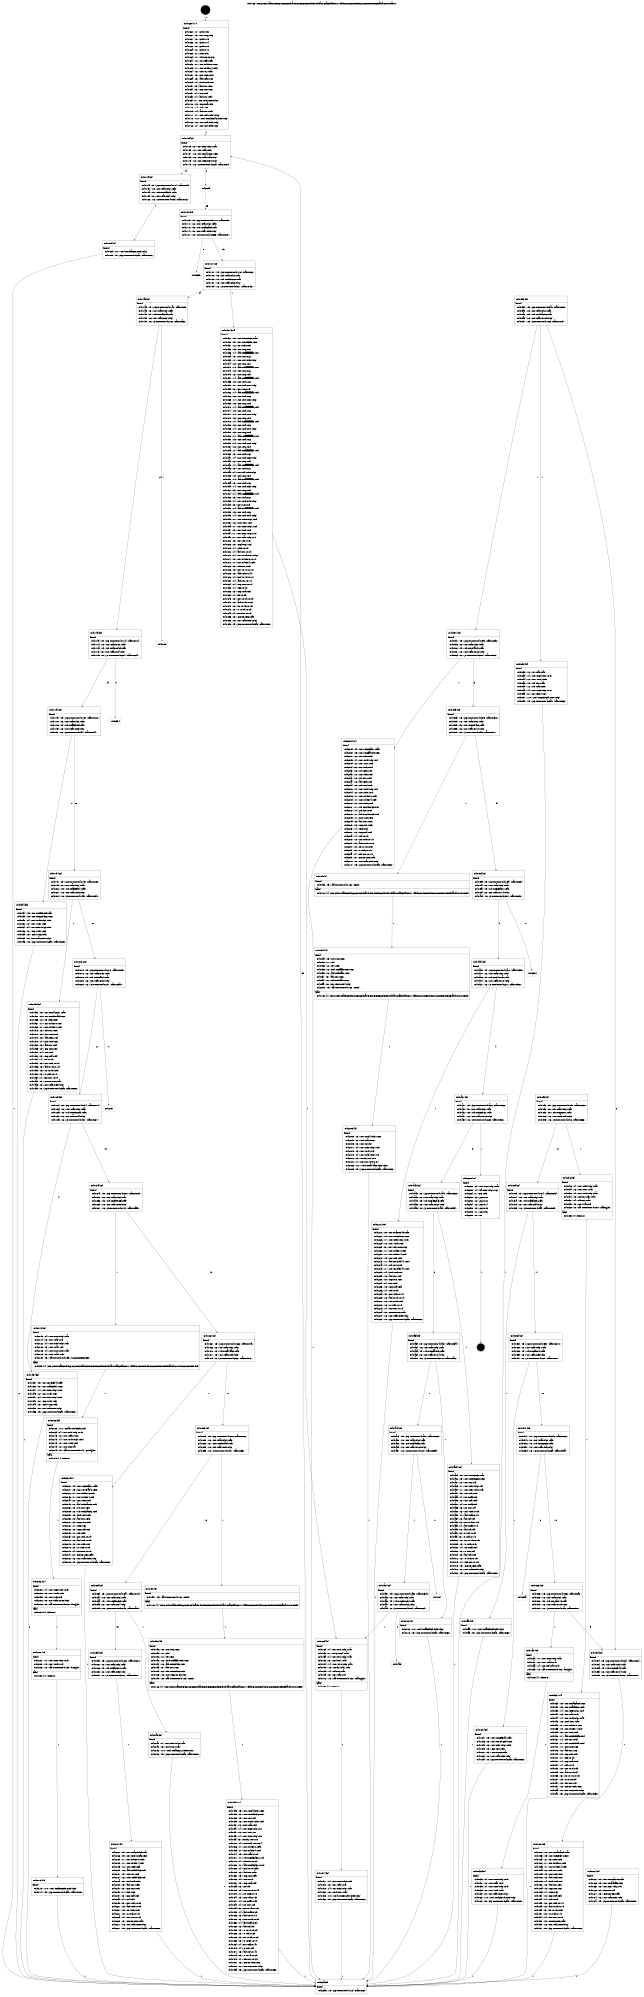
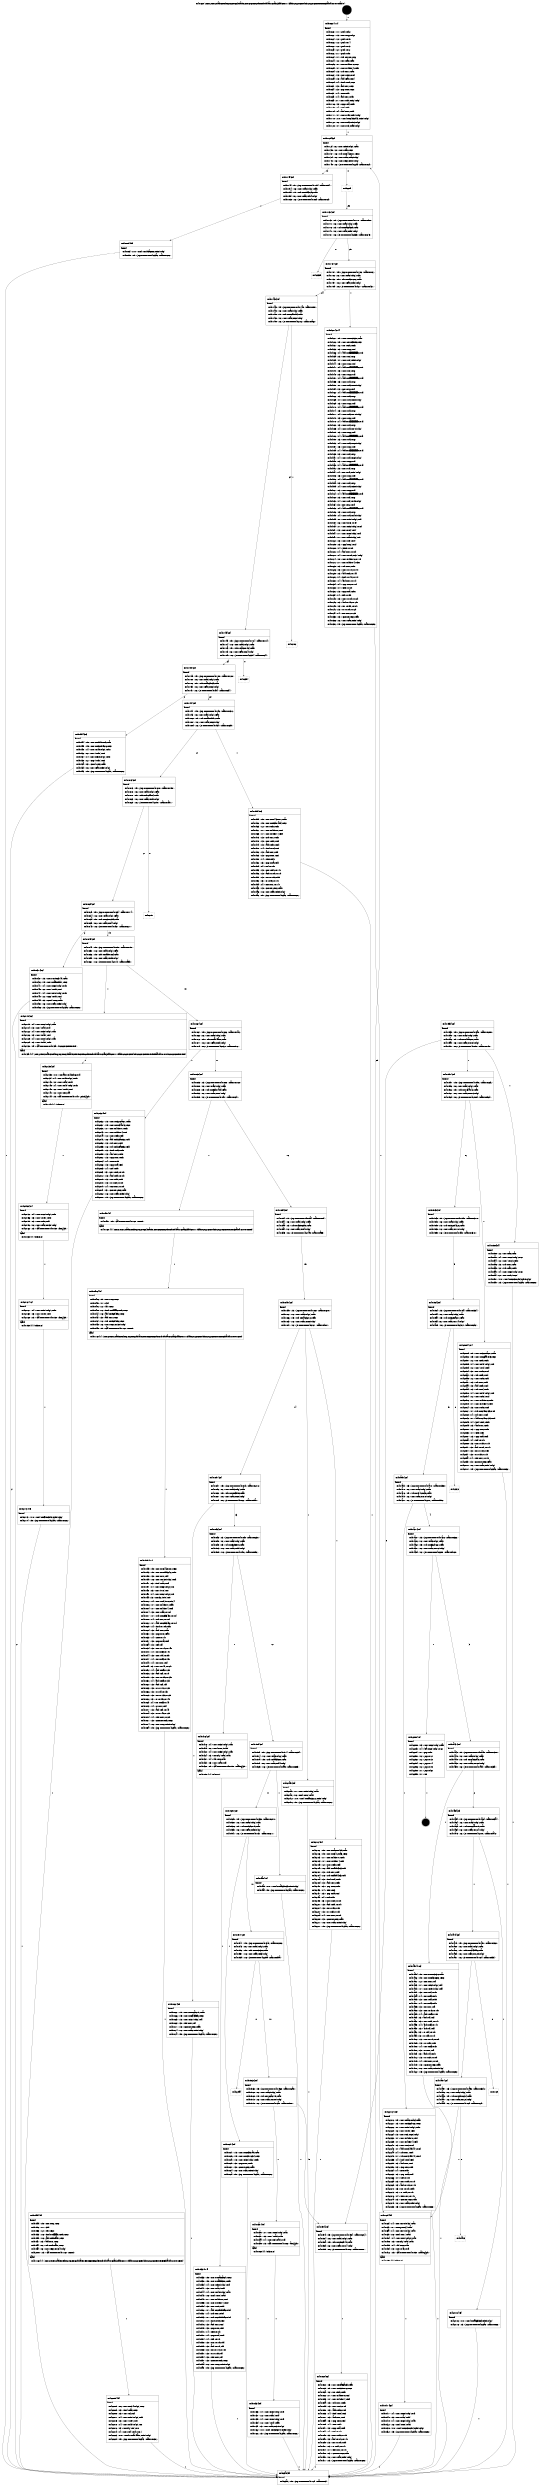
node "0x401fd8 [5]": removed
node "0x4018d7 [28]": added
edge "0x40189f [28]" -> "0x4021a5 [28]": now "0x4018bb [28]" -> "0x4021a5 [28]"
